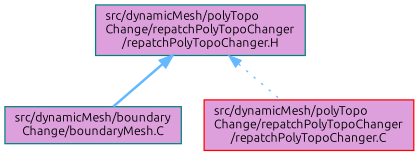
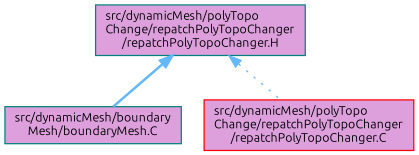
node "src/dynamicMesh/boundary Change/boundaryMesh.C": label "src/dynamicMesh/boundary Change/boundaryMesh.C" -> "src/dynamicMesh/boundary Mesh/boundaryMesh.C"
